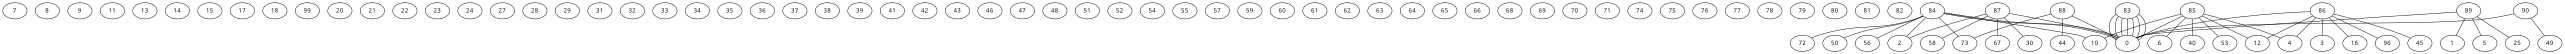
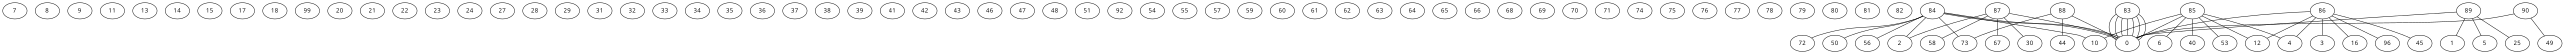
node "52": label "52" -> "92"
